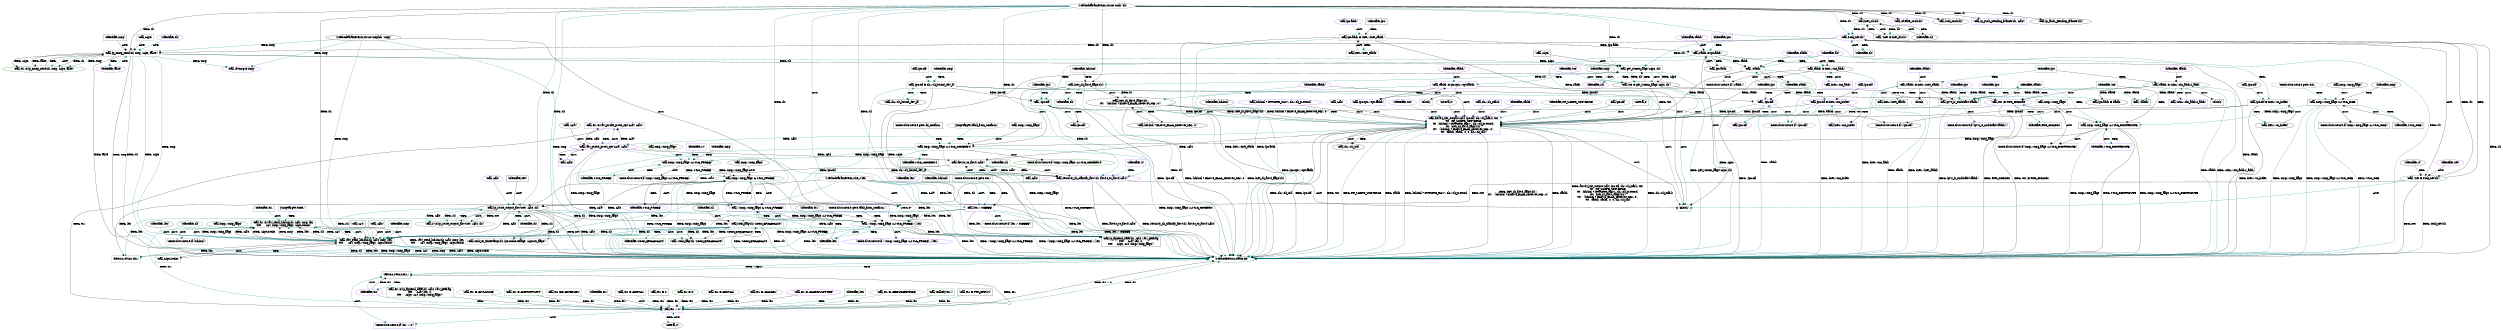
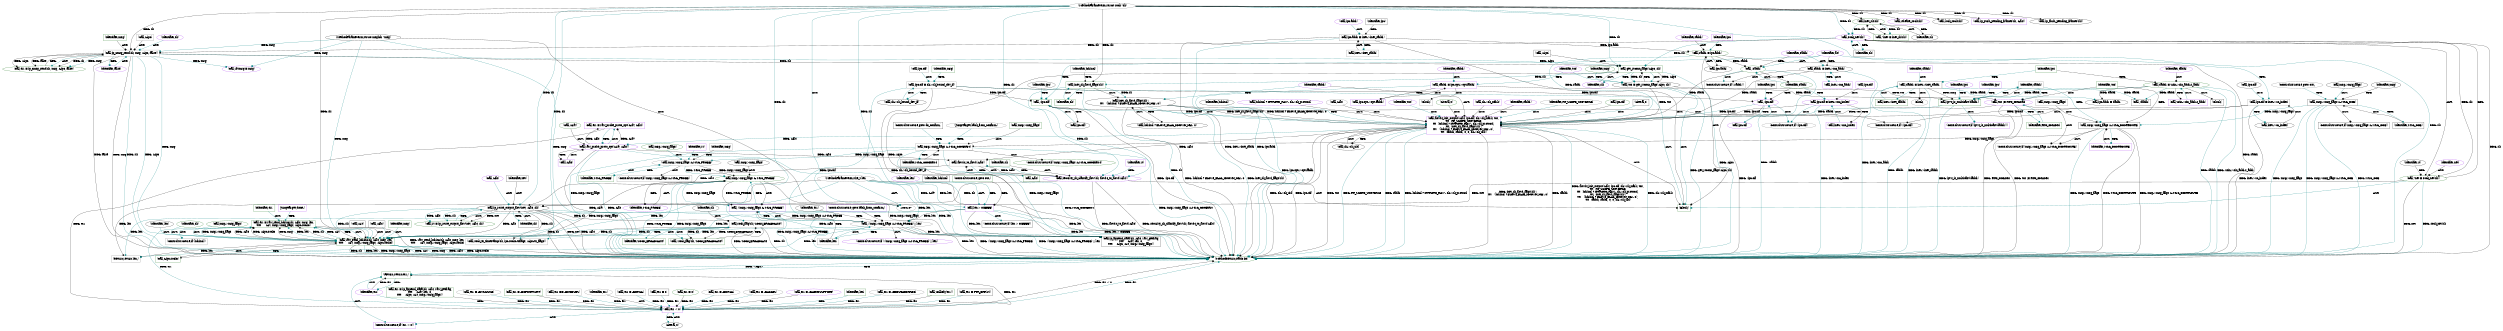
edge "(Identifier,fl4)" -> "(Call,!saddr)": label "CFG: " -> "AST: "
edge "(Call,daddr = inet->inet_daddr)" -> "(Call,ipv4_is_multicast(daddr))": label "DDG: daddr" -> "DDG: msg"
edge "(Call,inet_sk_flowi_flags(sk))" -> "(Call,msg->msg_flags & MSG_CONFIRM)": now "(Identifier,MSG_CONFIRM)" -> "(Call,msg->msg_flags & MSG_CONFIRM)"
